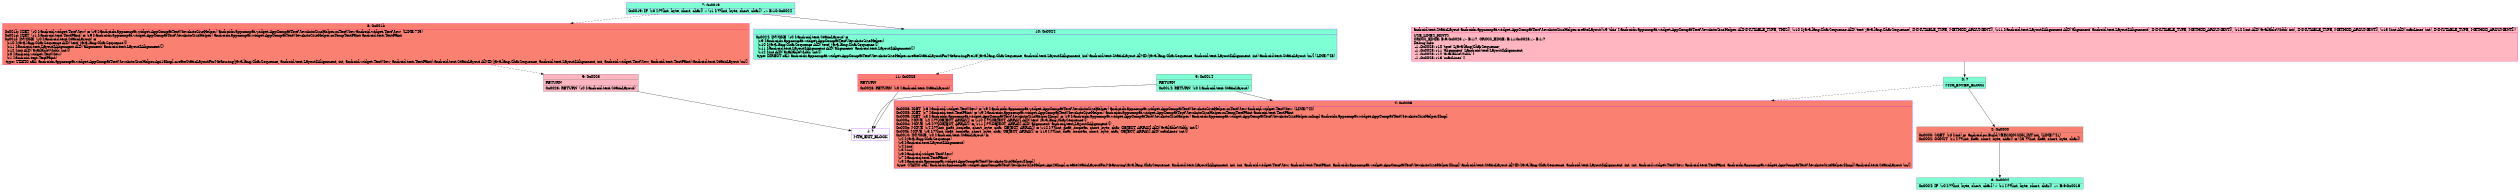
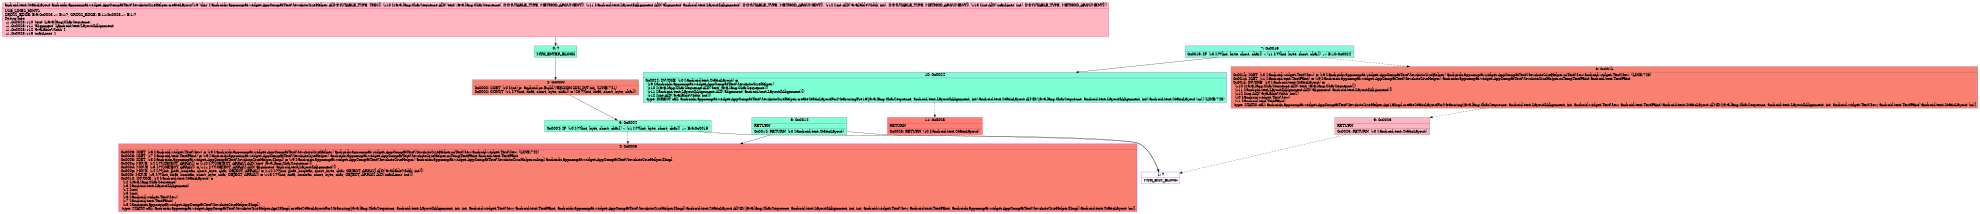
node "8: 0x001b": color deeppink -> gray40
edge "0: ?" -> "4: 0x0006": now "3: 0x0004" -> "4: 0x0006"
edge "11: 0x0028" -> "1: ?": now "3: 0x0004" -> "1: ?"
edge "9: 0x0023" -> "1: ?": style solid -> dashed
